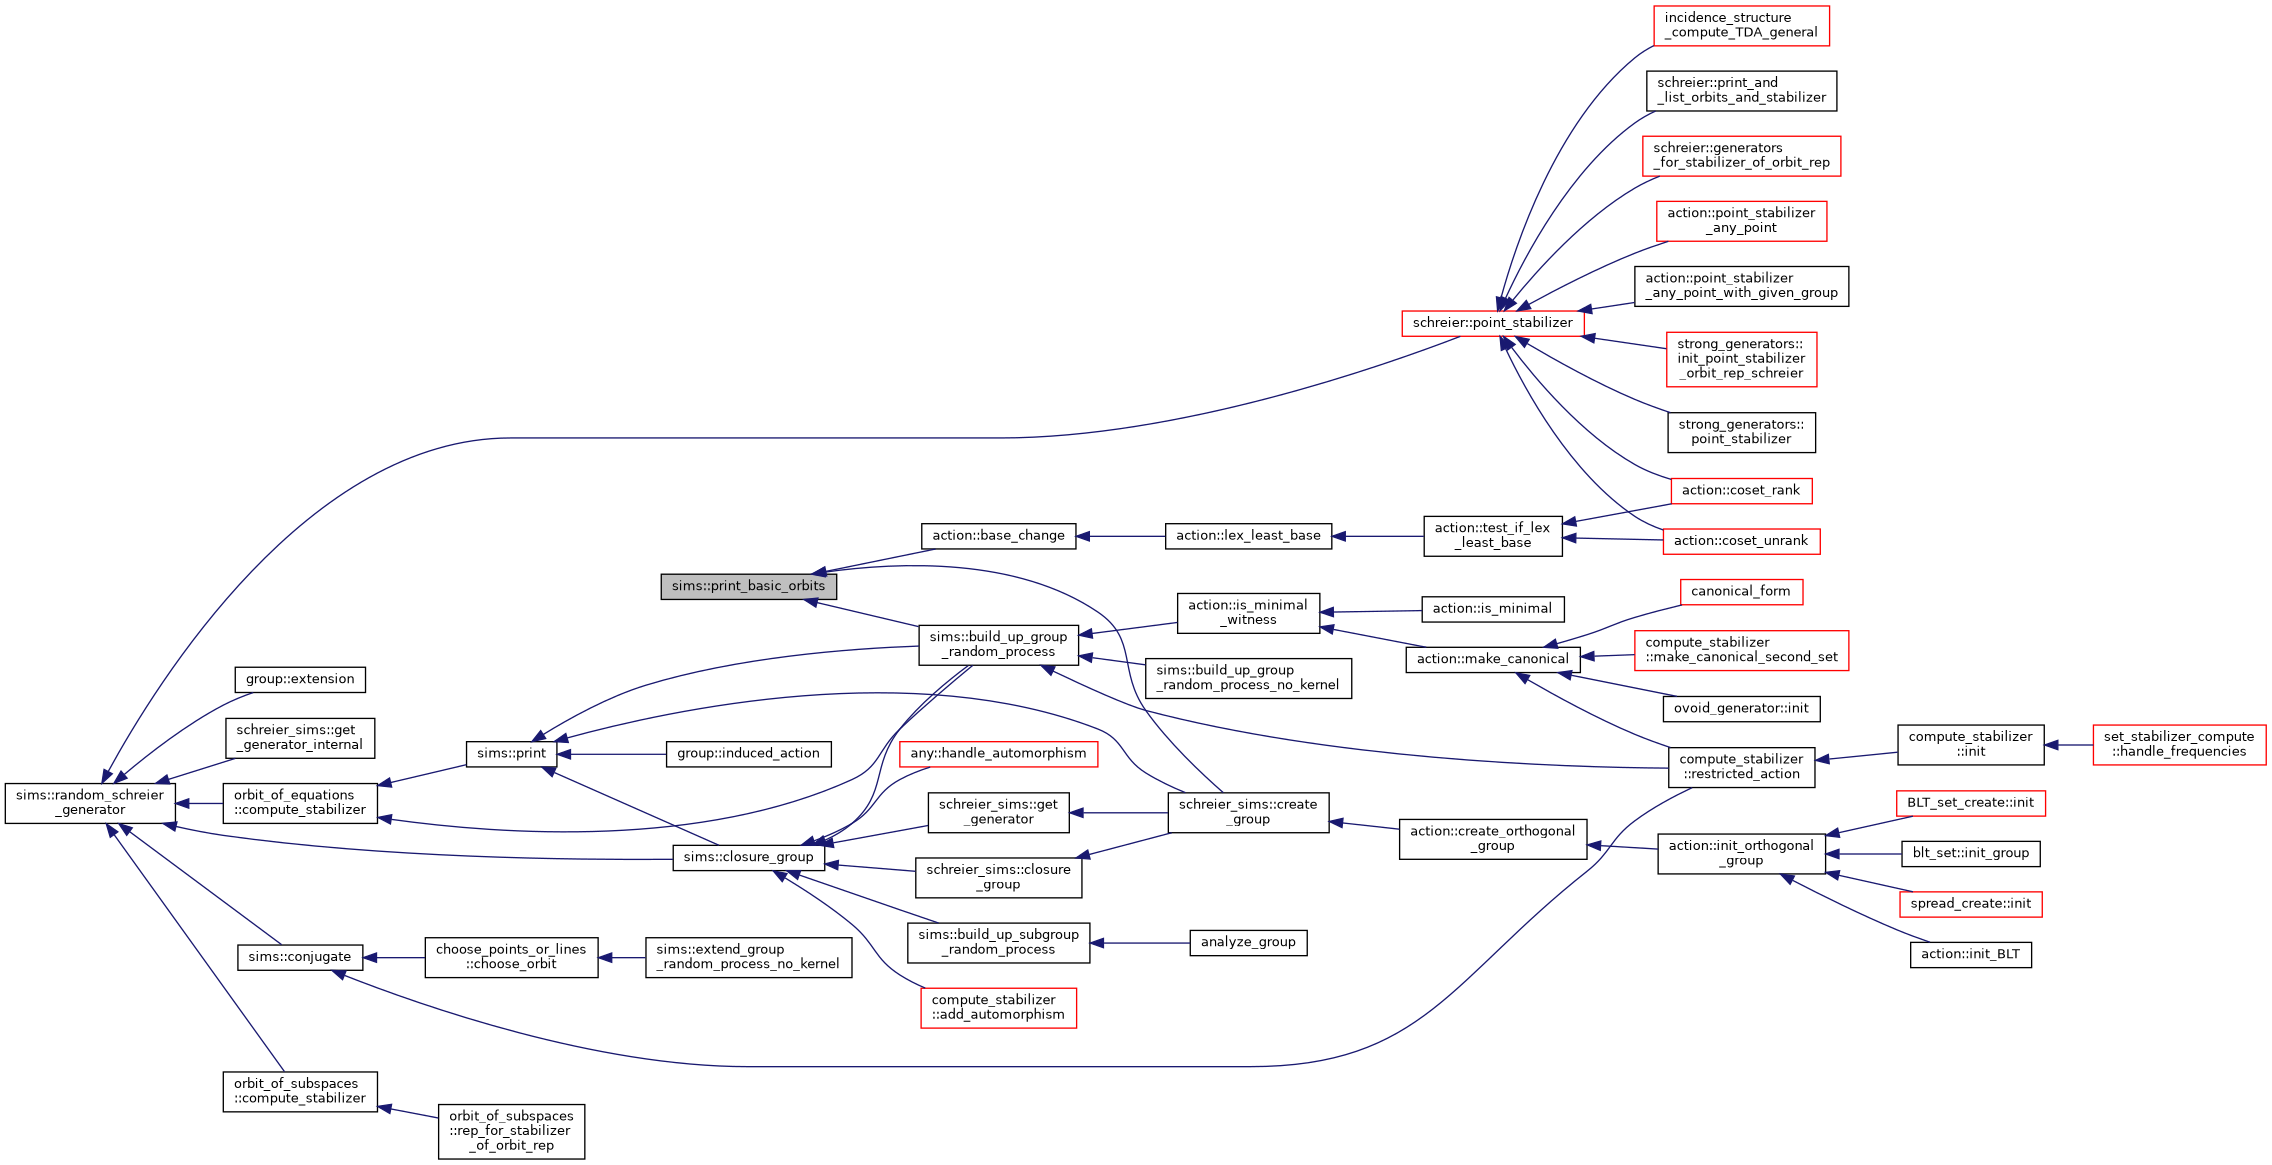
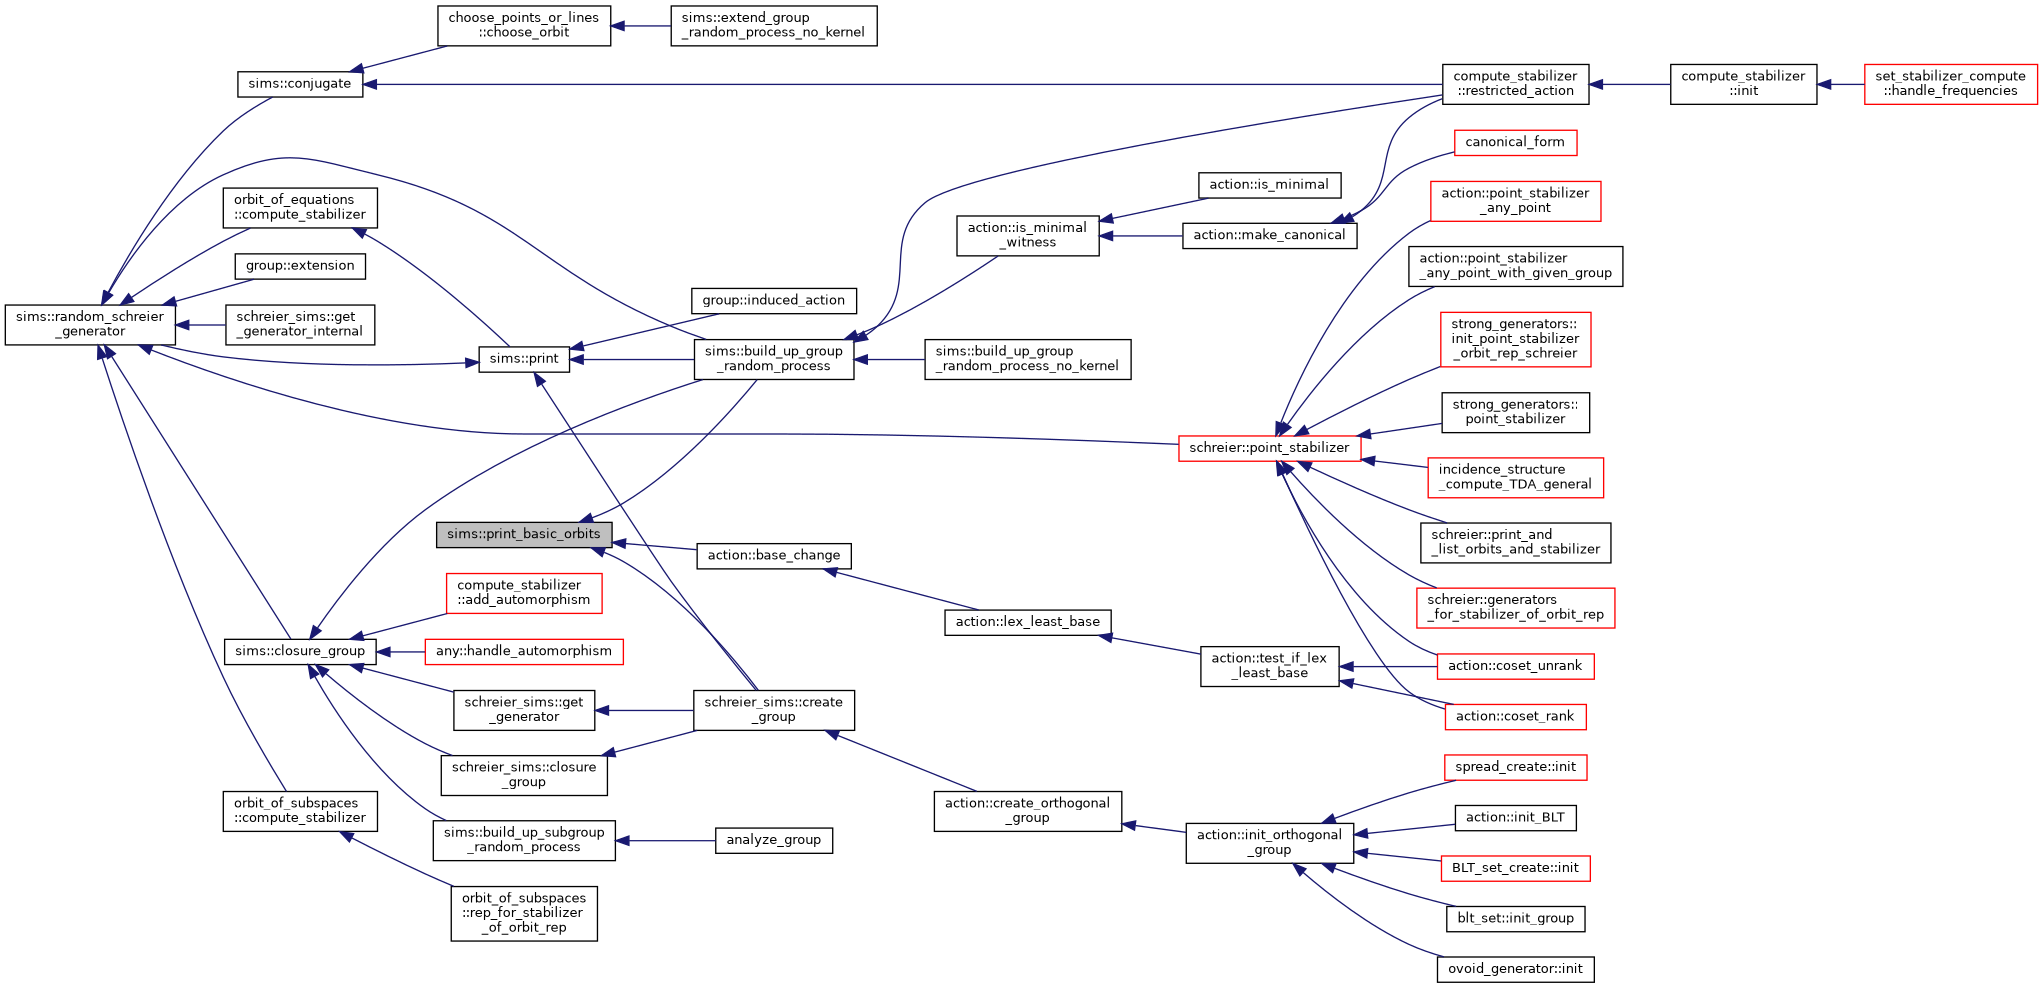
node "compute_stabilizer ::make_canonical_second_set": removed
edge "ovoid_generator::init" -> "action::make_canonical": now "ovoid_generator::init" -> "action::init_orthogonal _group"
edge "sims::closure_group" -> "sims::print": now "sims::random_schreier _generator" -> "sims::print"
edge "sims::build_up_group _random_process" -> "orbit_of_equations ::compute_stabilizer": now "sims::build_up_group _random_process" -> "sims::random_schreier _generator"
